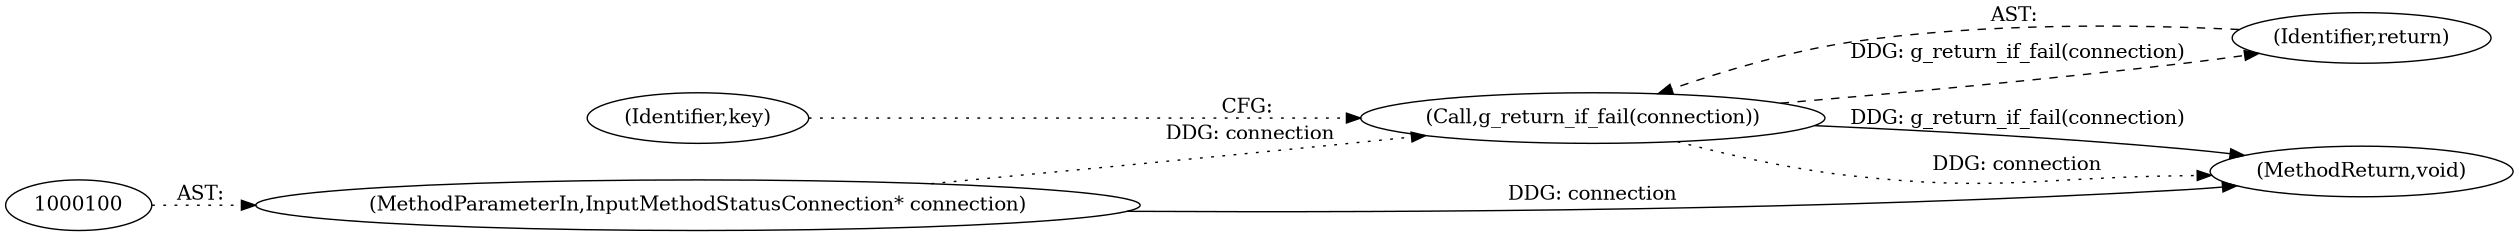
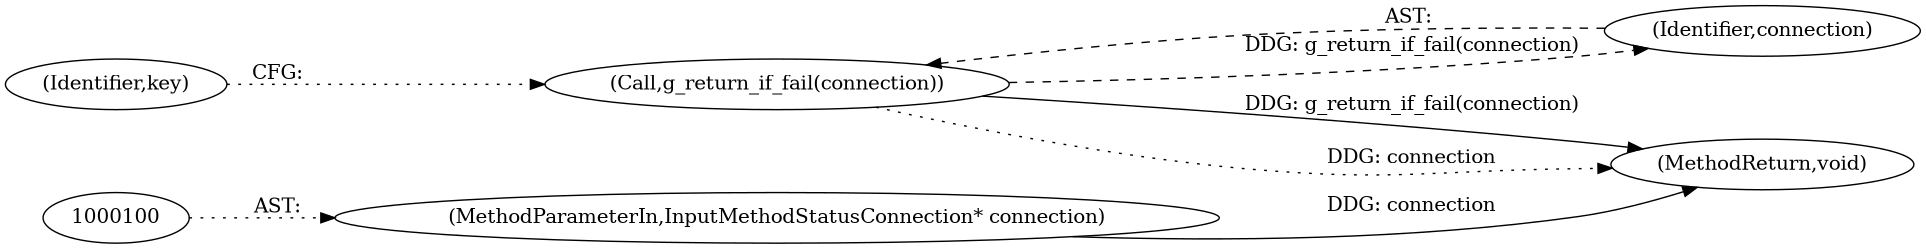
node "(Identifier,return)": label "(Identifier,return)" -> "(Identifier,connection)"
edge "(MethodParameterIn,InputMethodStatusConnection* connection)" -> "(Call,g_return_if_fail(connection))": removed, label "DDG: connection"
